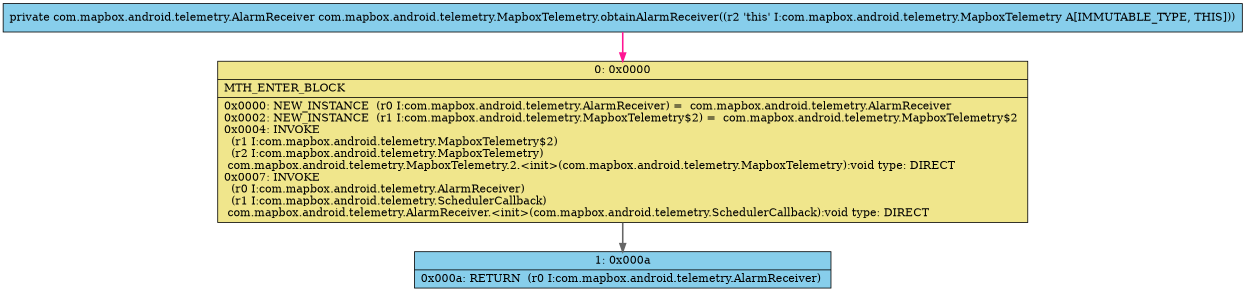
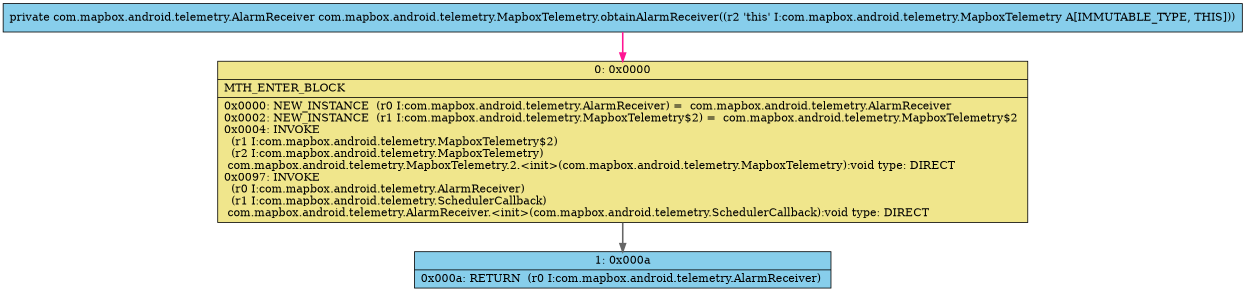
node "0: 0x0000": text "0x0007: INVOKE" -> "0x0097: INVOKE"
